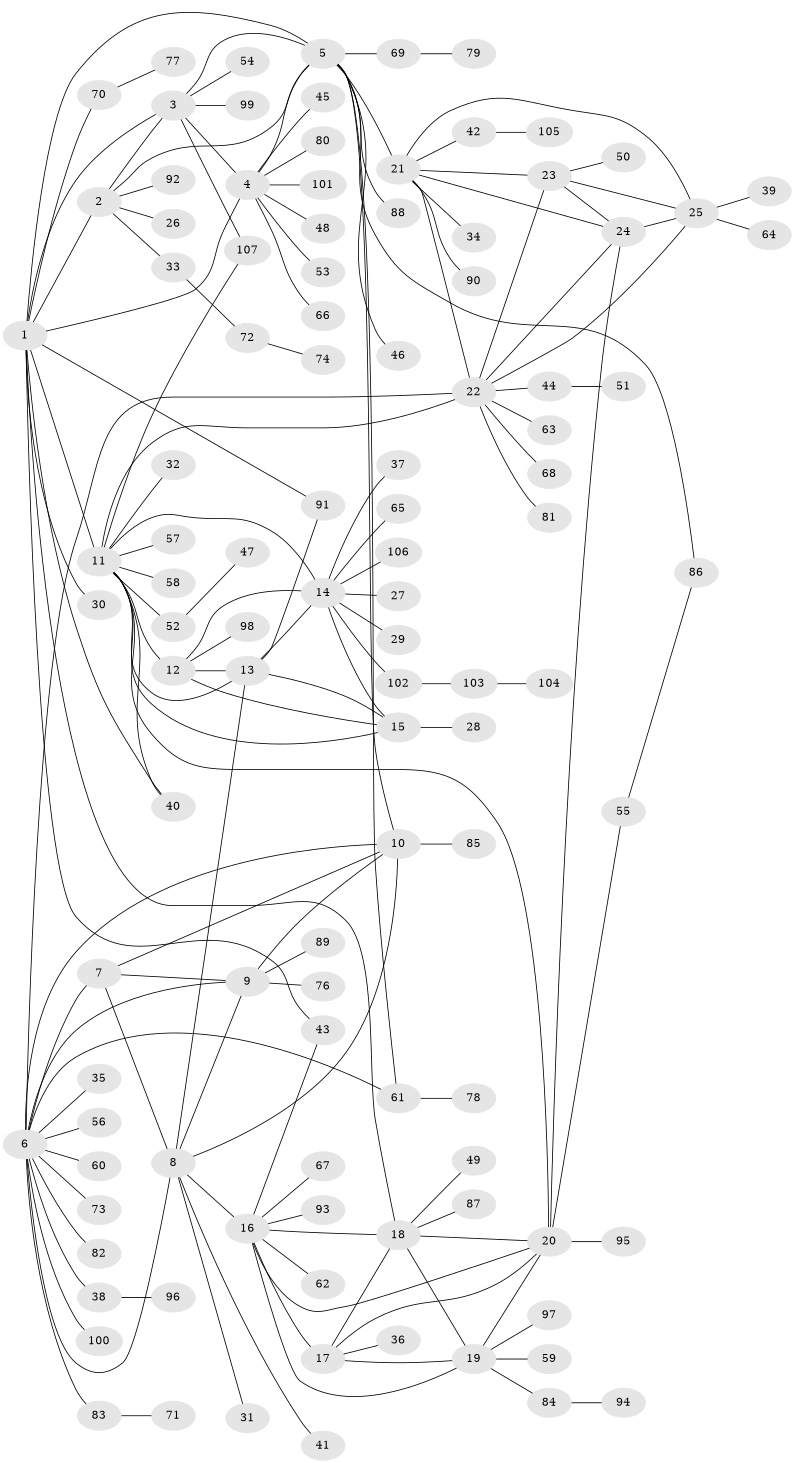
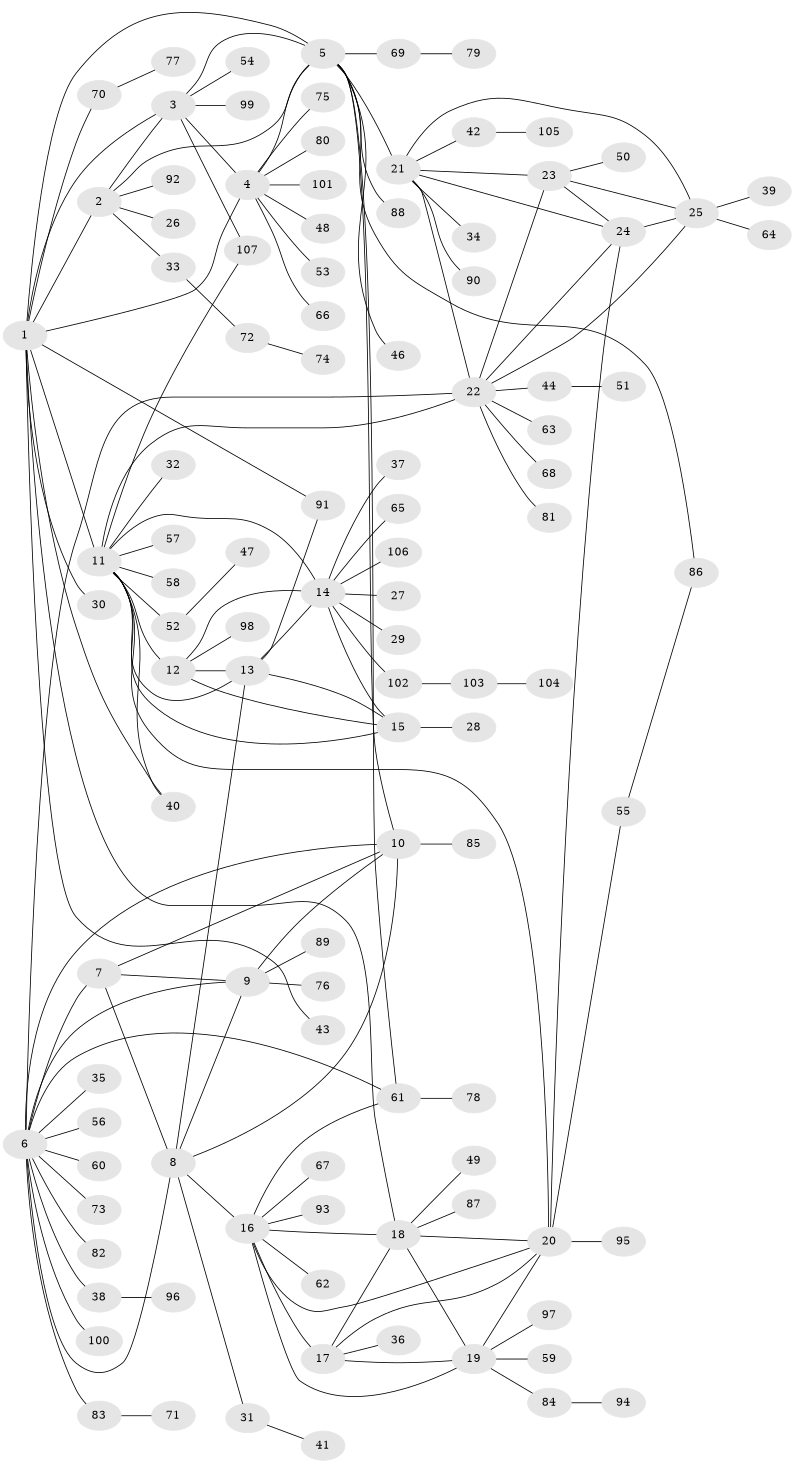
node "45": label "45" -> "75"
edge "43" -- "16": now "61" -- "16"
edge "8" -- "41": now "31" -- "41"
